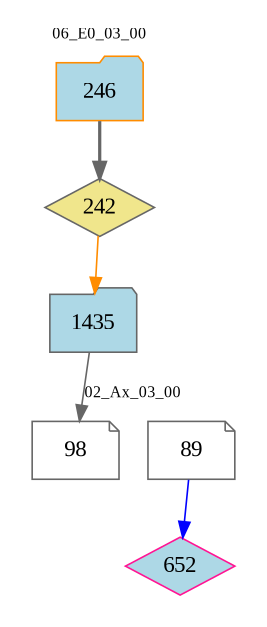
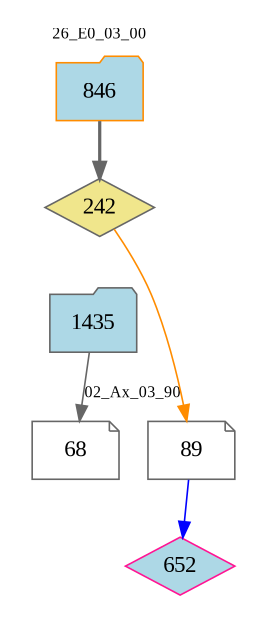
cluster "06_E0_03_00": label "06_E0_03_00" -> "26_E0_03_00"
node "246": label "246" -> "846"
edge "242" -> "1435": now "242" -> "89"
cluster "02_Ax_03_00": label "02_Ax_03_00" -> "02_Ax_03_90"
node "98": label "98" -> "68"
